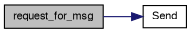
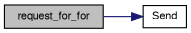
node "request_for_msg": label "request_for_msg" -> "request_for_for"
